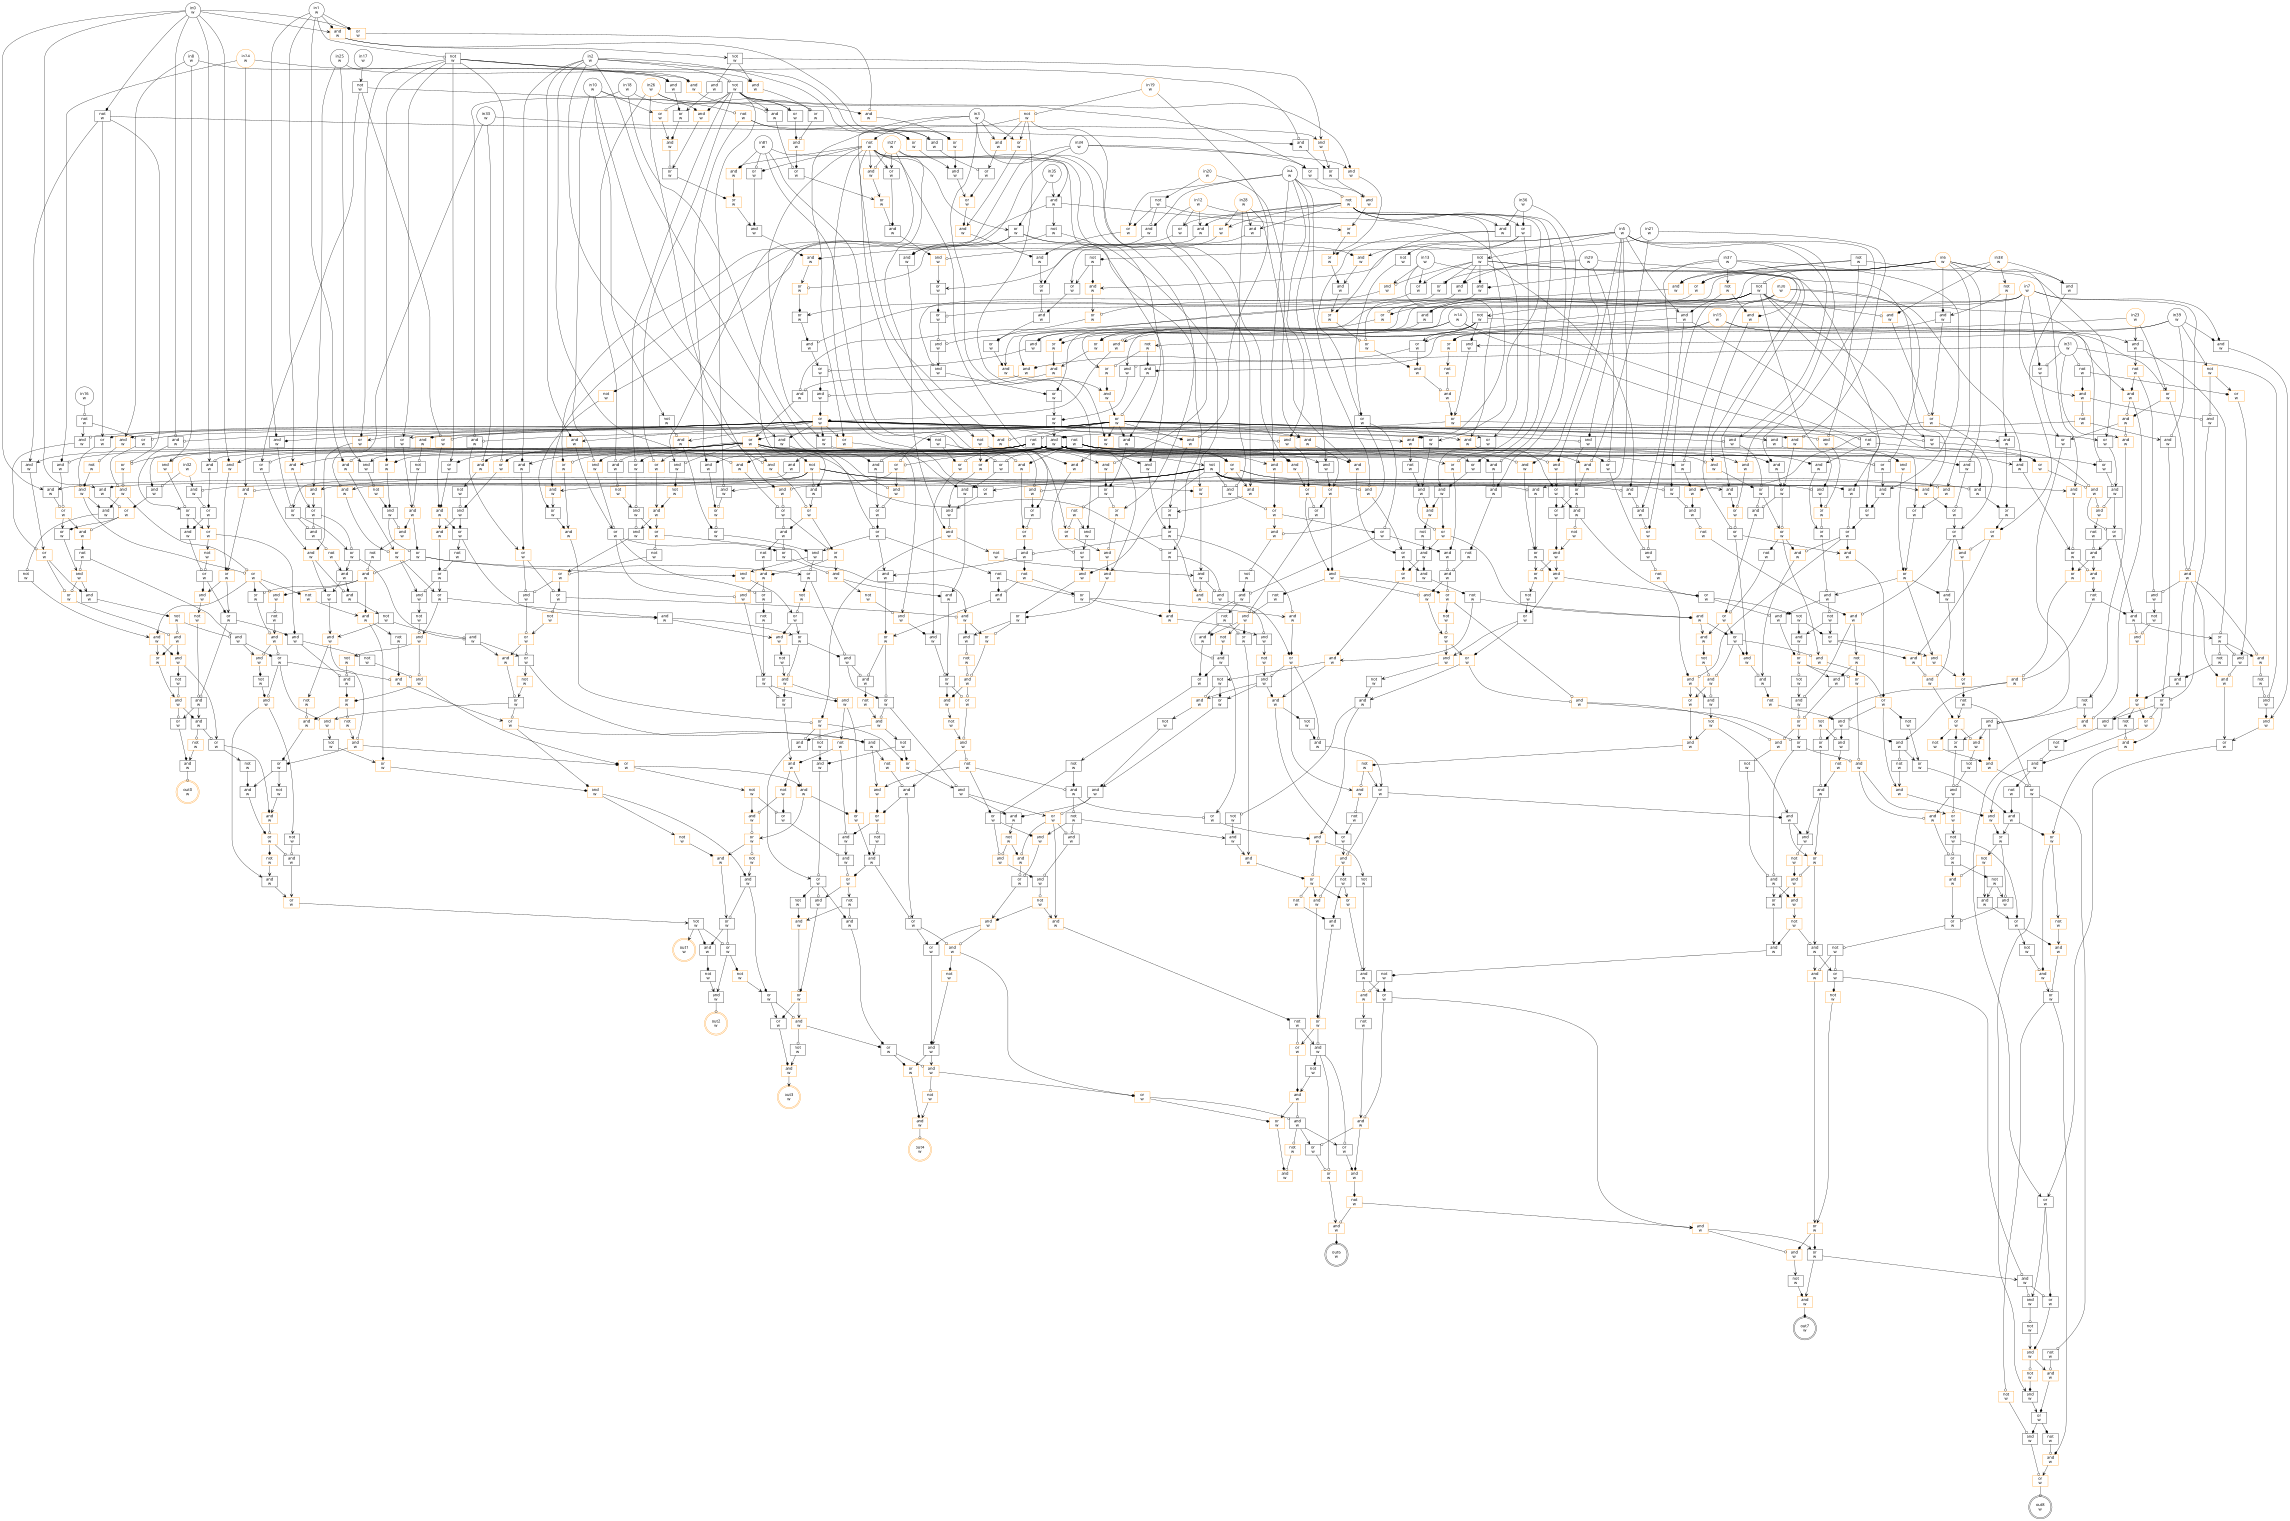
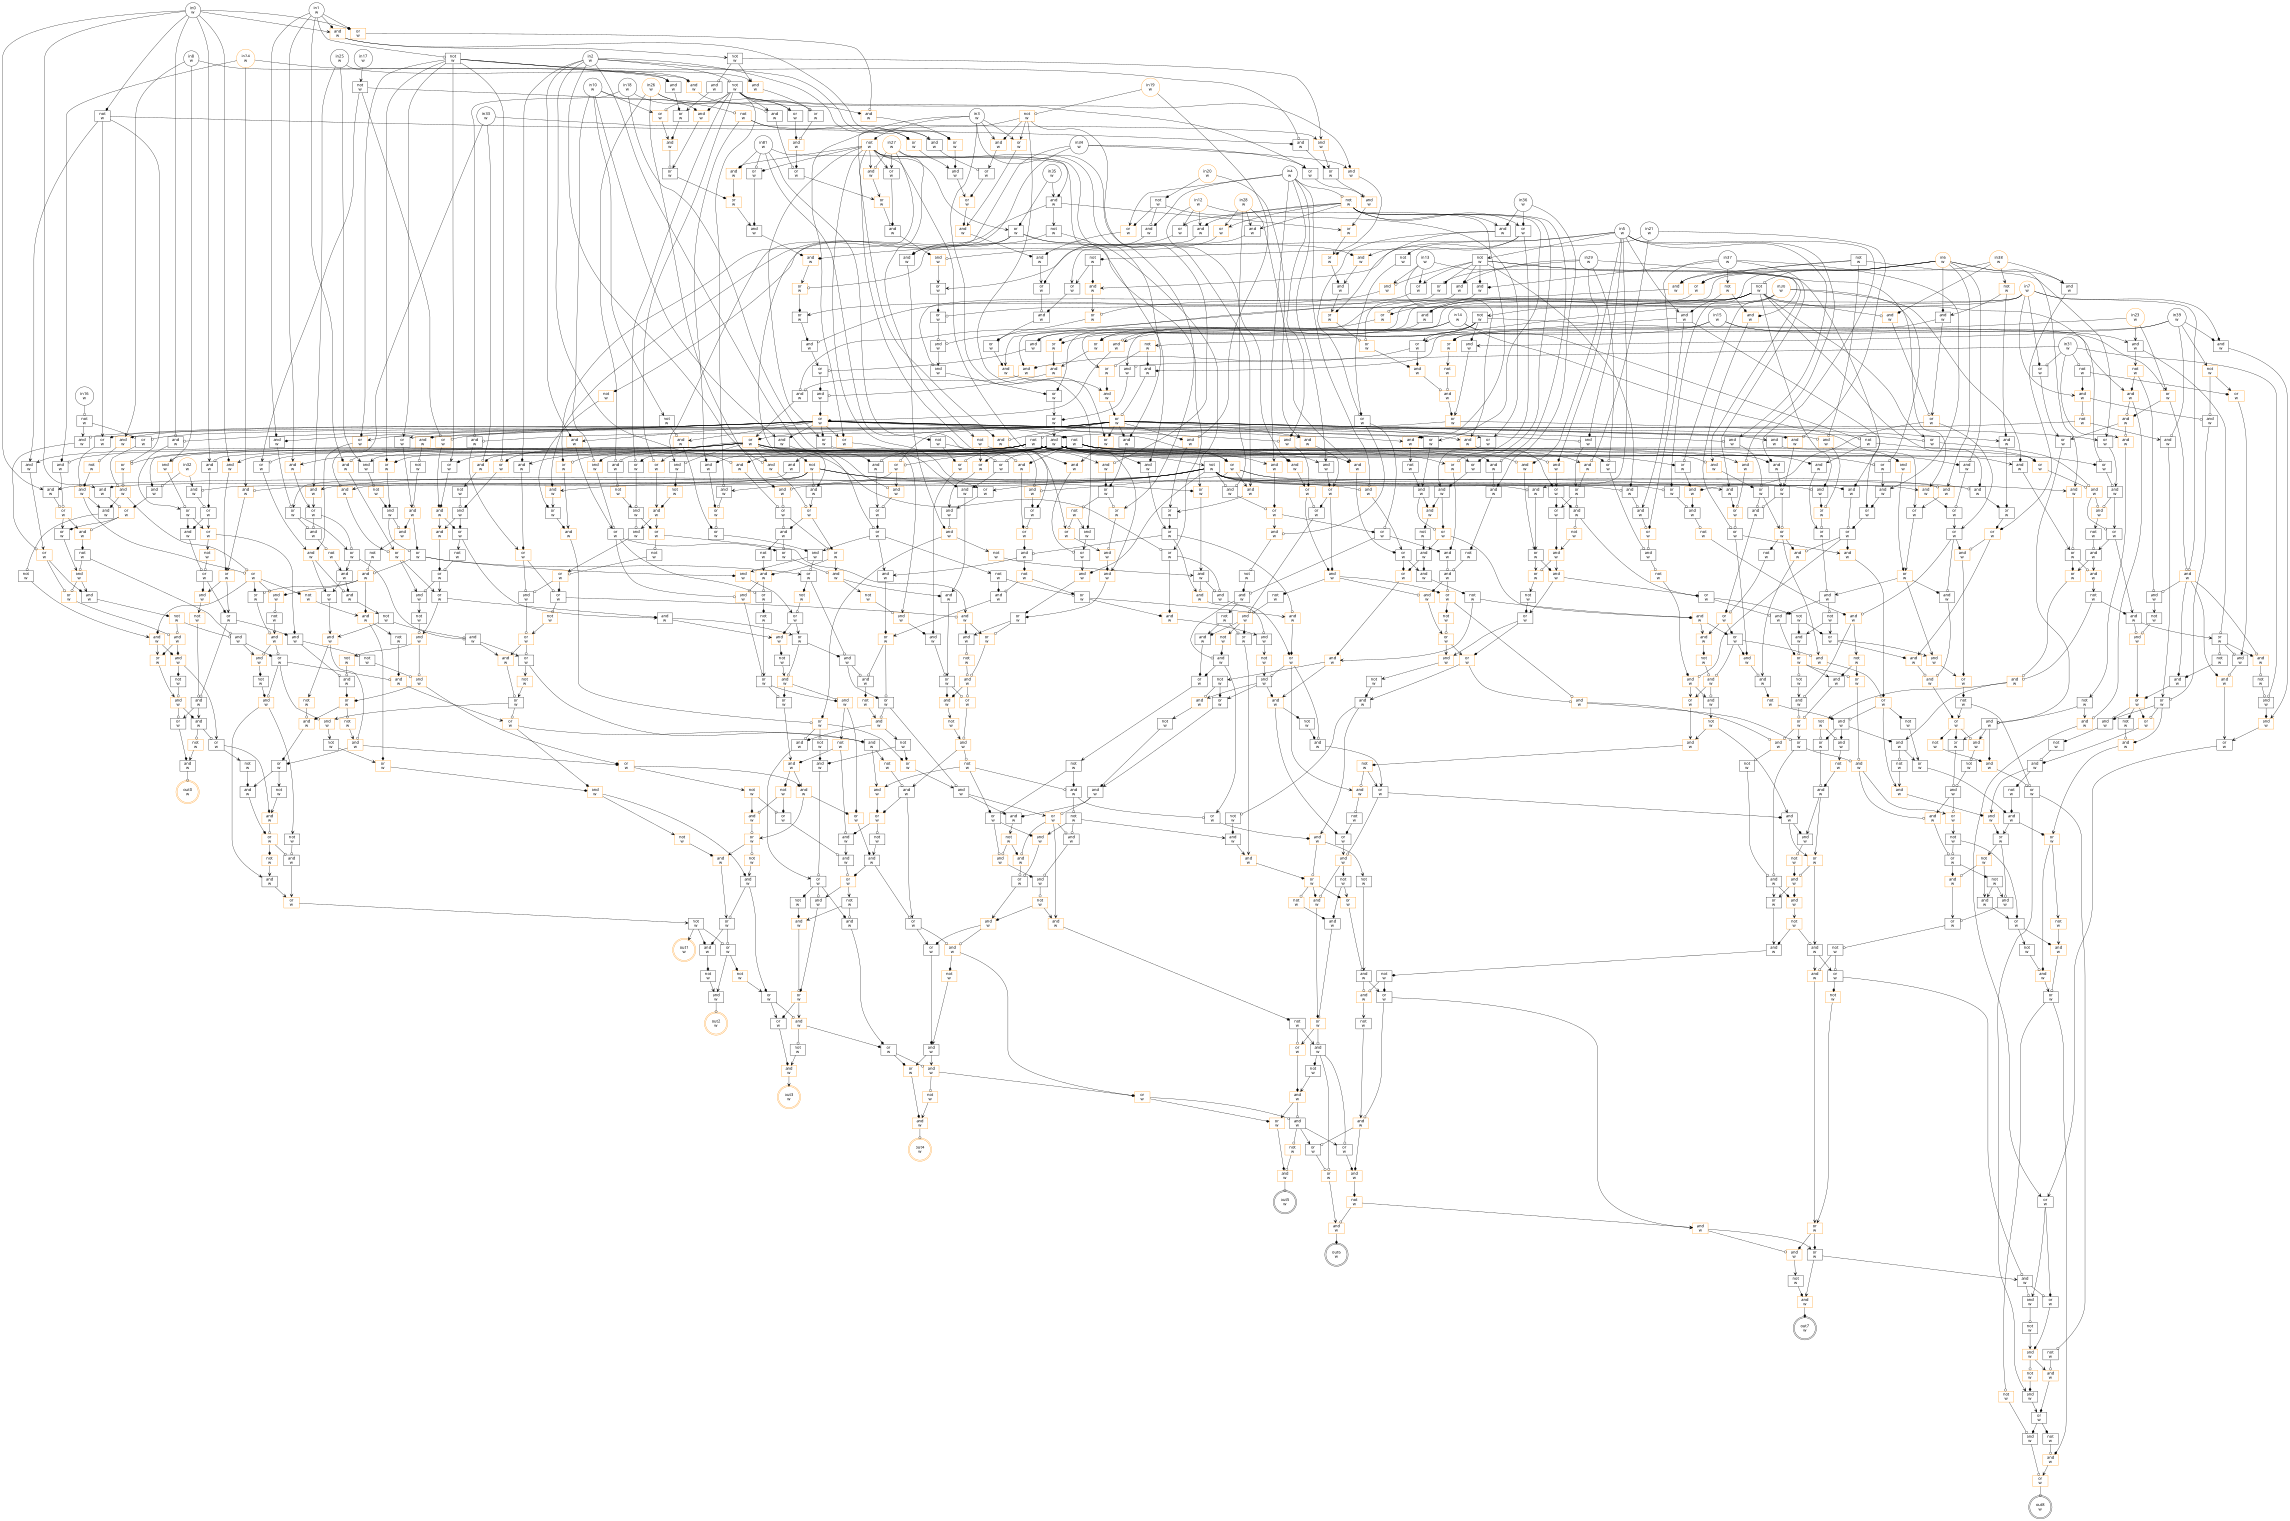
node "in15 w": color darkorange -> black
node "out5 w": added
